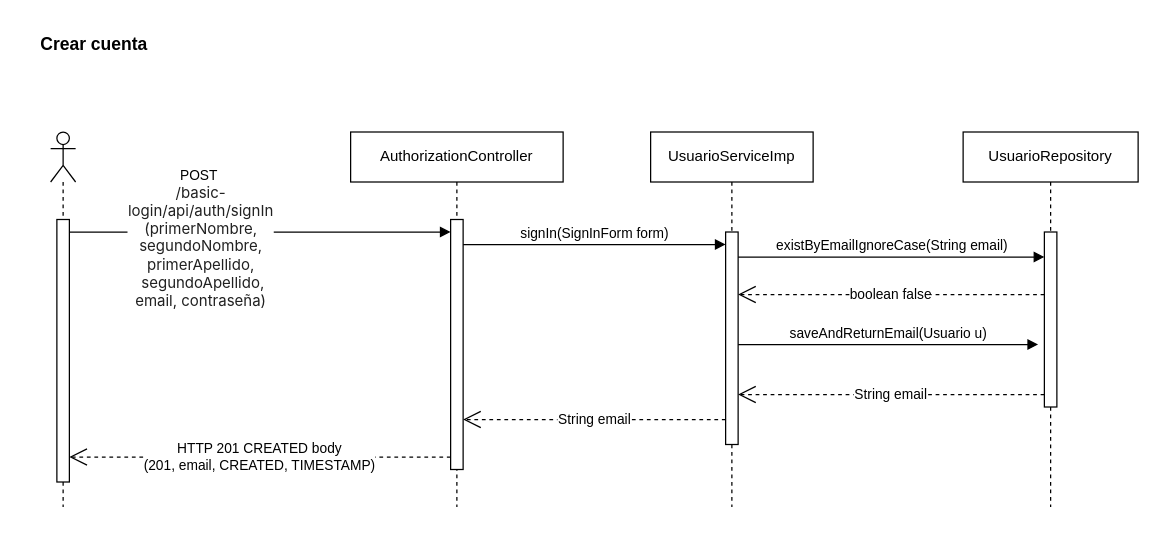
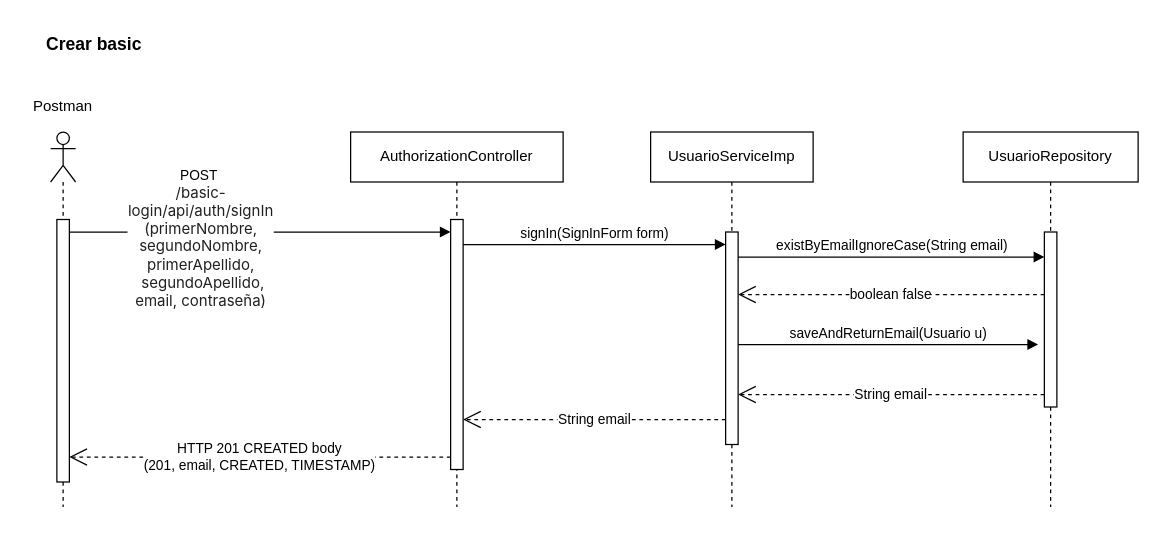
node "Crear cuenta": label "Crear cuenta" -> "Crear basic"
node "Postman": added
